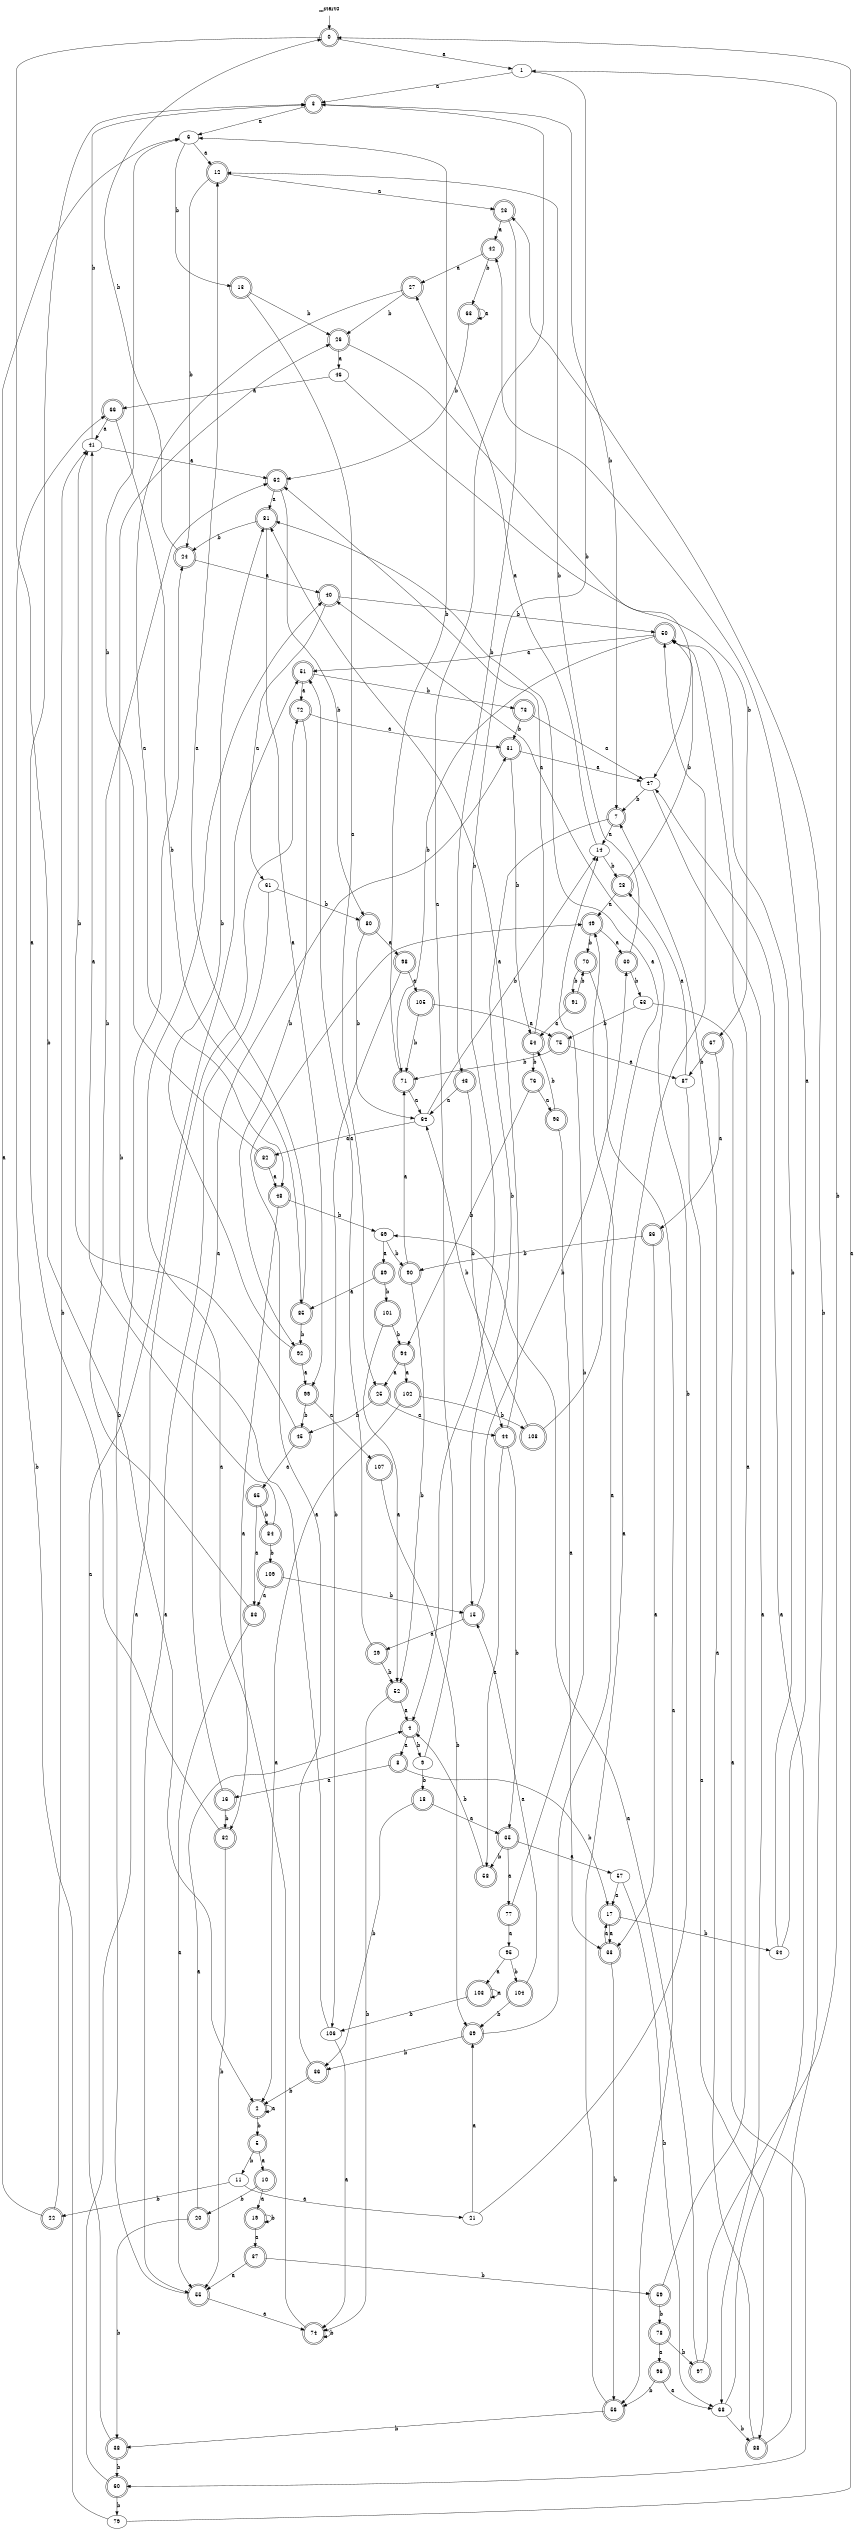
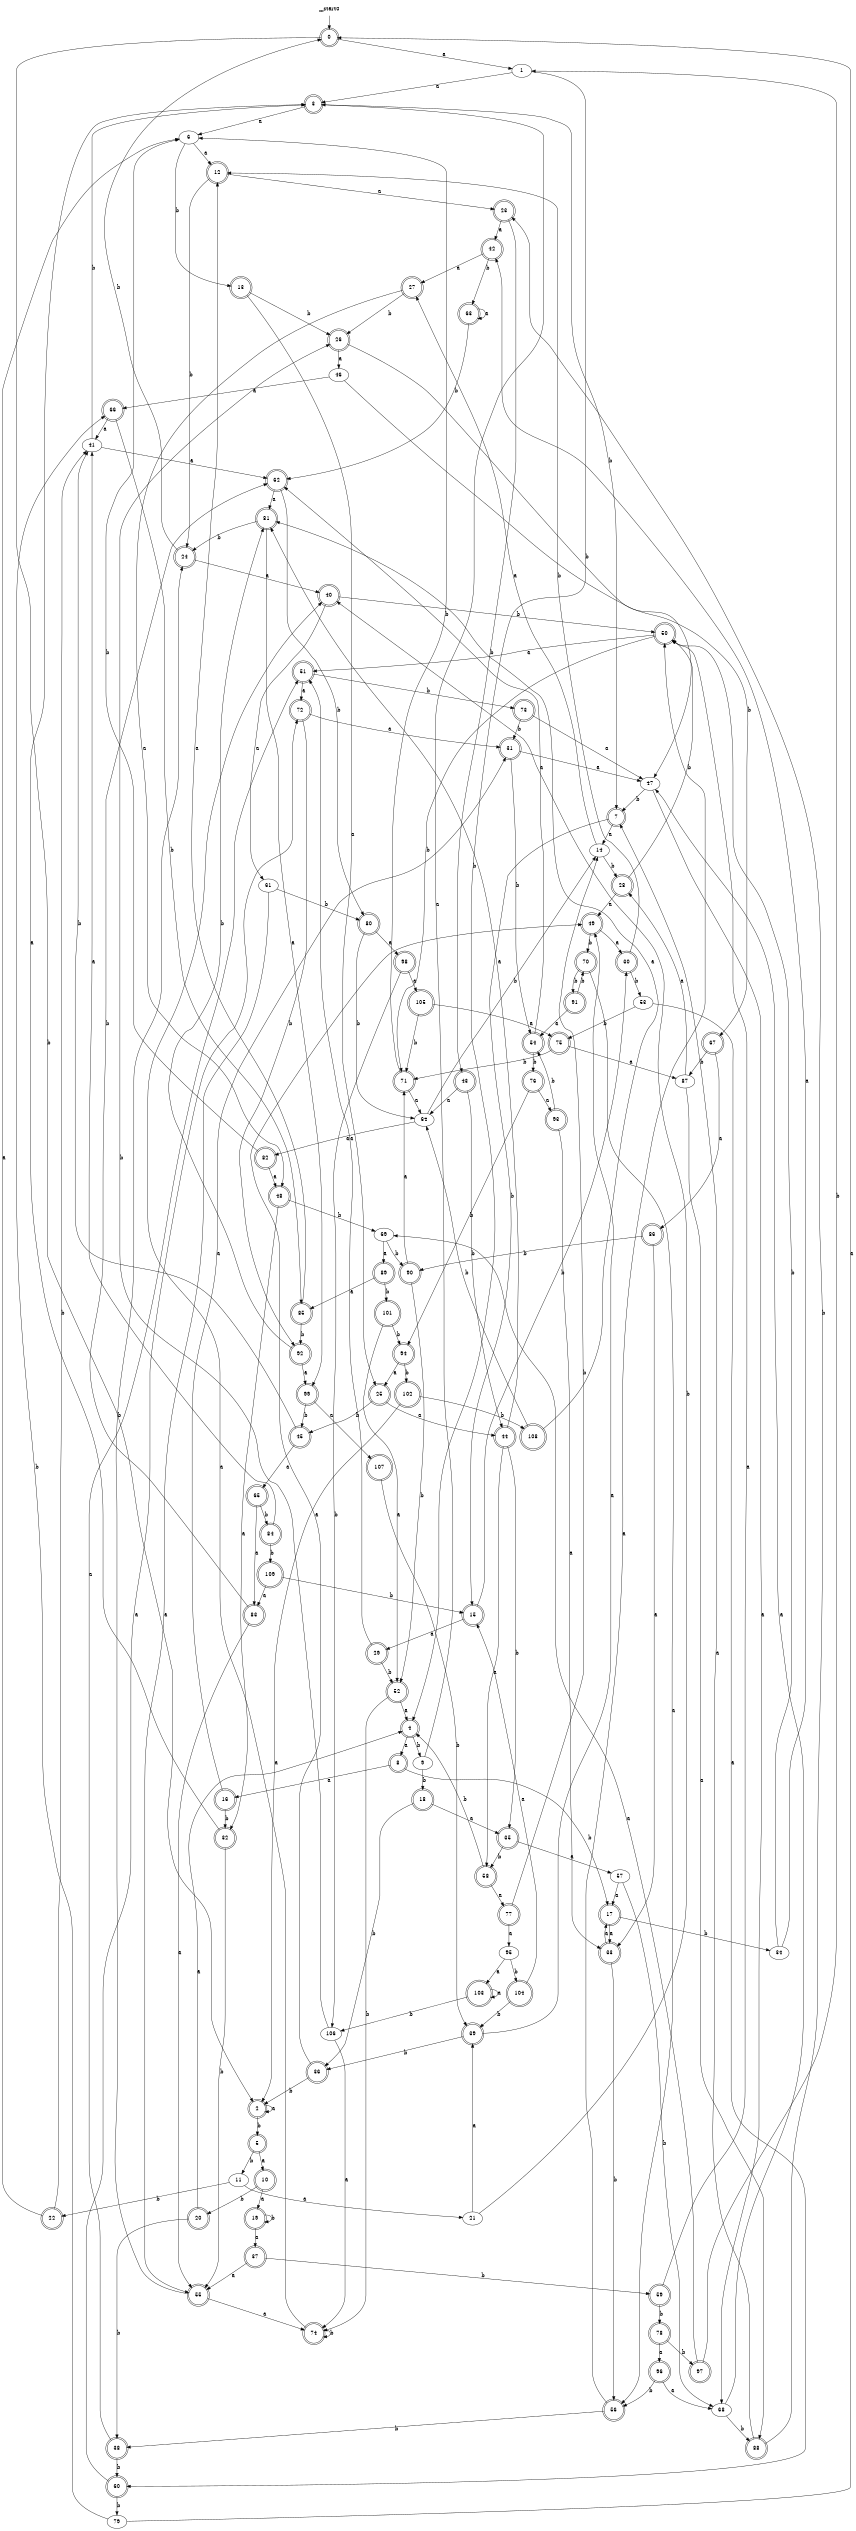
edge "94" -> "102": label "a" -> "b"
edge "35" -> "77": now "58" -> "77"
